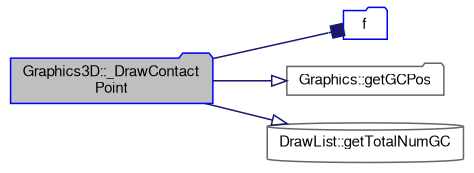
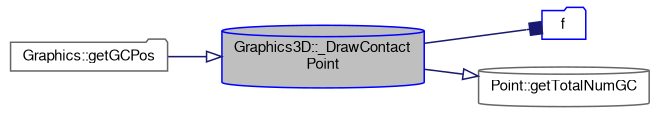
node "Graphics3D::_DrawContact Point": shape folder -> cylinder
edge "Graphics3D::_DrawContact Point" -> "Graphics::getGCPos": reversed
node "DrawList::getTotalNumGC": label "DrawList::getTotalNumGC" -> "Point::getTotalNumGC"
